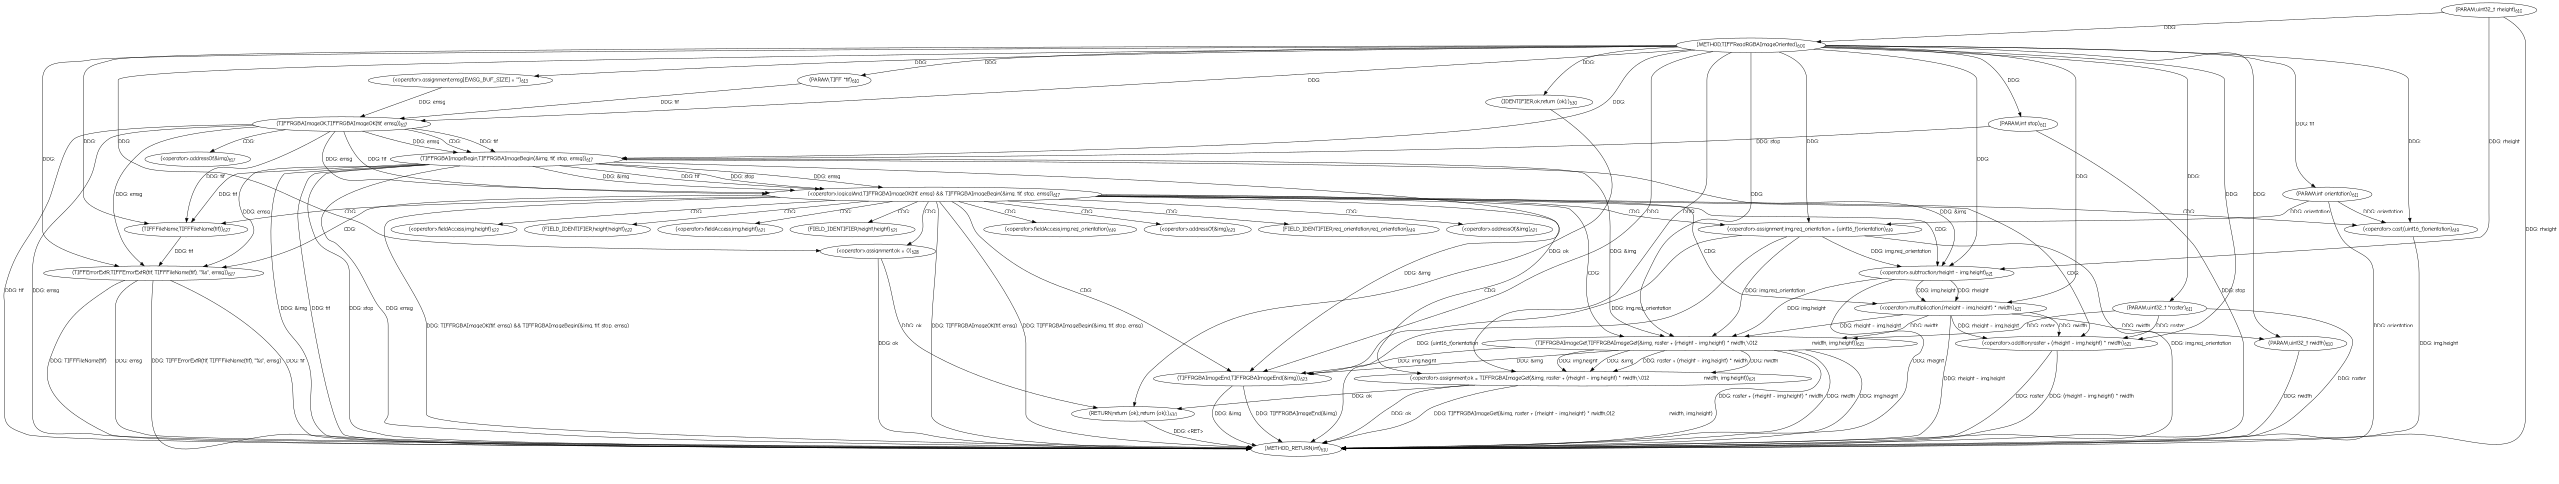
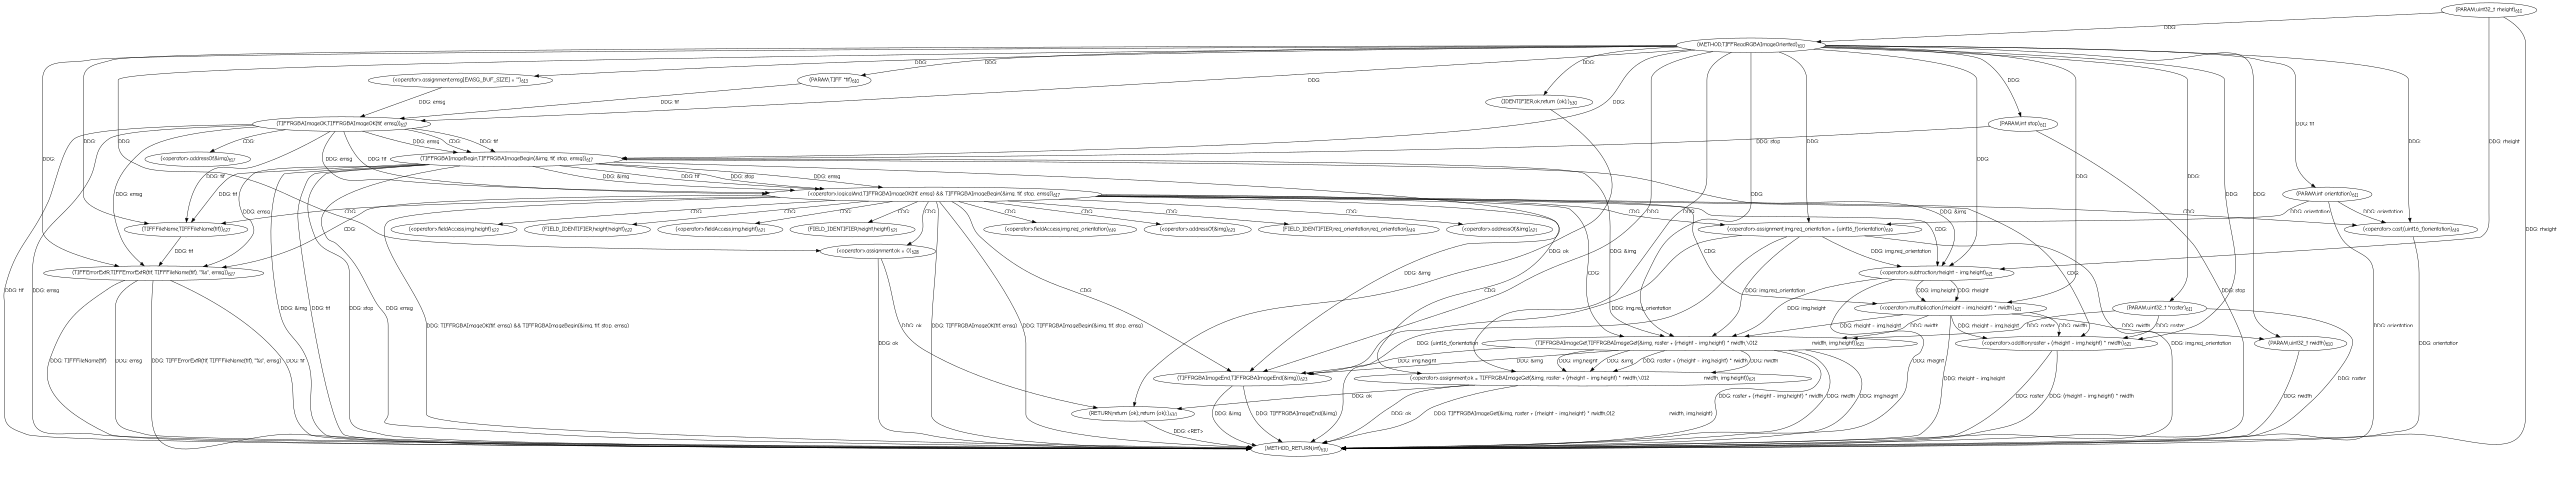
node "(METHOD,TIFFReadRGBAImageOriented)": text "600" -> "610"
edge "(<operator>.cast,(uint16_t)orientation)" -> "(METHOD_RETURN,int)": label "DDG: img.height" -> "DDG: orientation"
